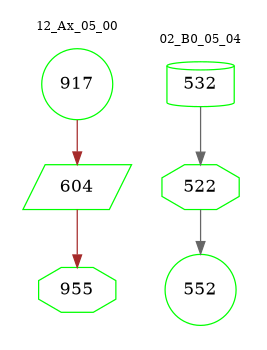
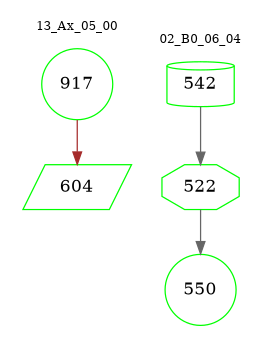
cluster "12_Ax_05_00": label "12_Ax_05_00" -> "13_Ax_05_00"
cluster "02_B0_05_04": label "02_B0_05_04" -> "02_B0_06_04"
node "532": label "532" -> "542"
node "955": removed
node "552": label "552" -> "550"
